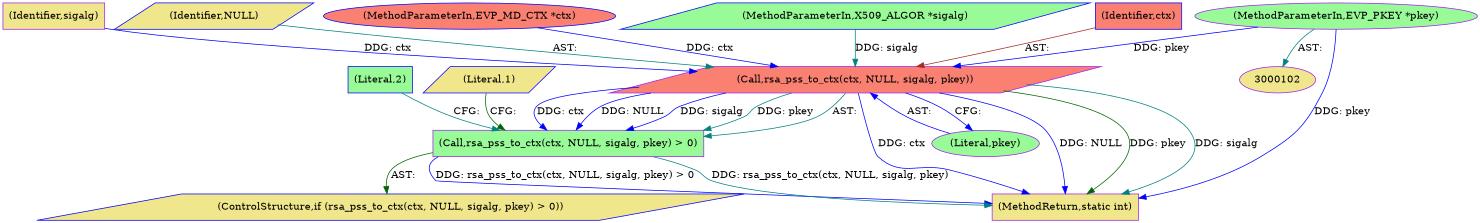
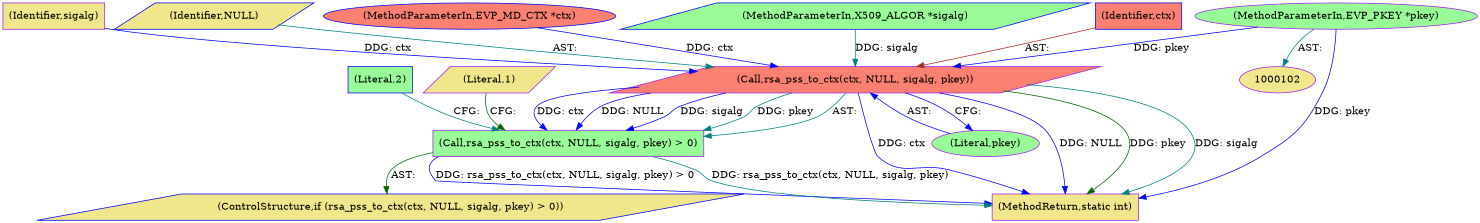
node "(Literal,1)": color blue -> purple
node "3000102": label "3000102" -> "1000102"
